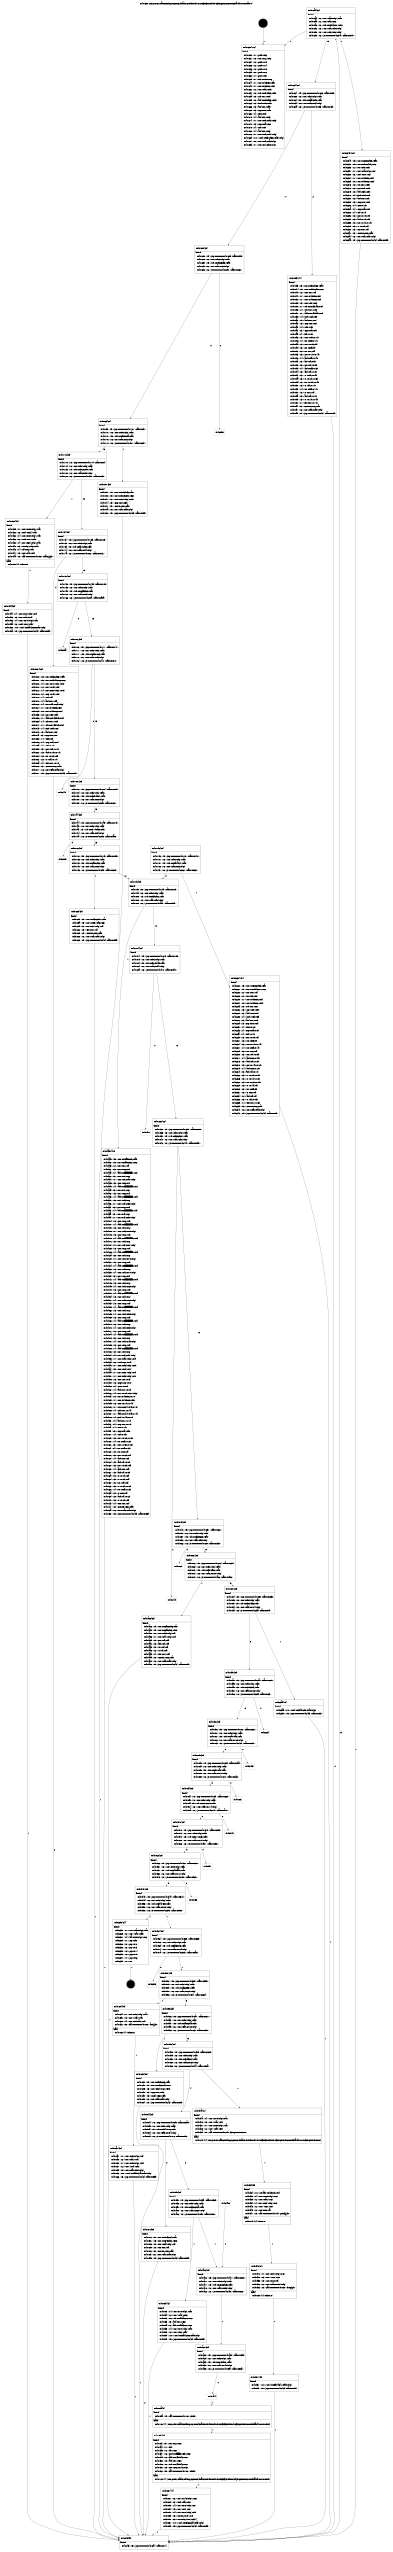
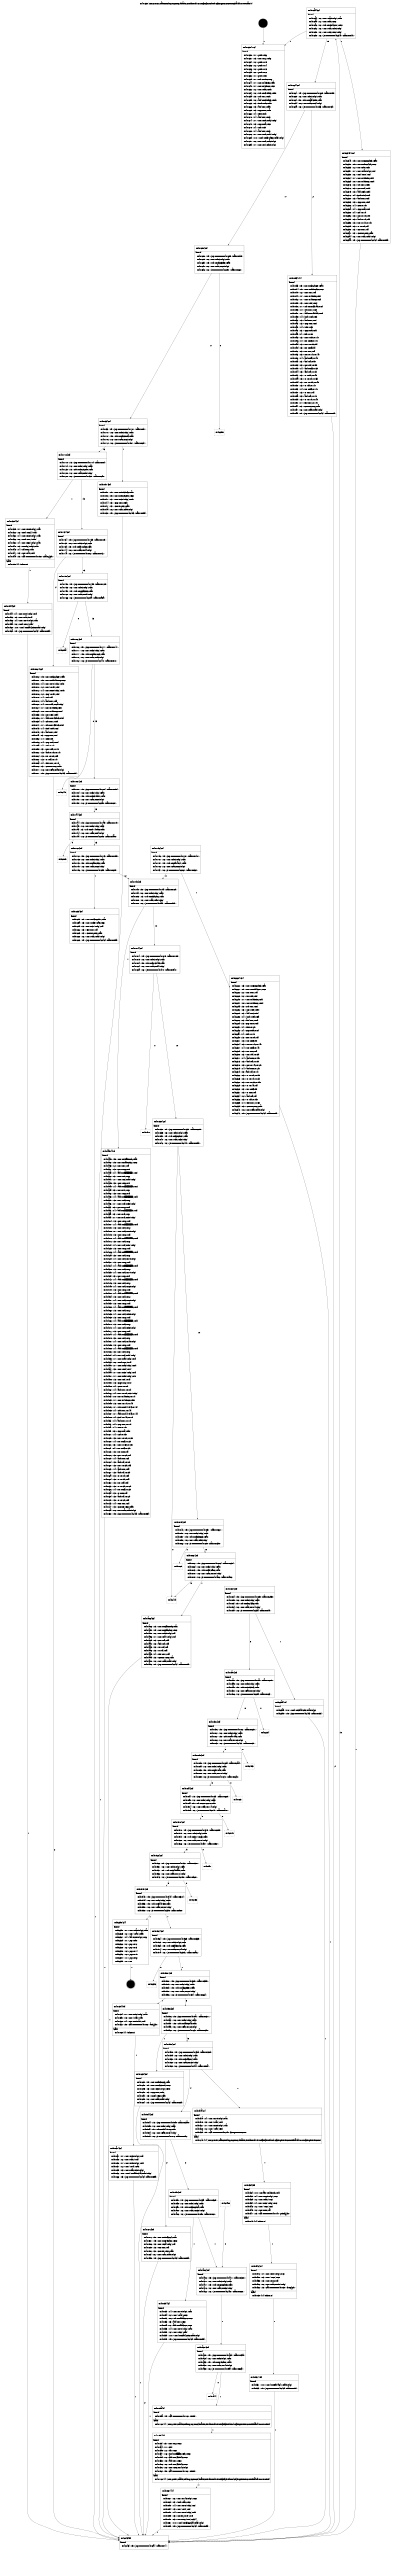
edge "0x401868 [28]" -> "0x401884 [28]": now "0x401868 [28]" -> "0x40241b"
edge "0x401a44" -> "0x401e9a [5]": now "0x401a28 [28]" -> "0x401e9a [5]"
